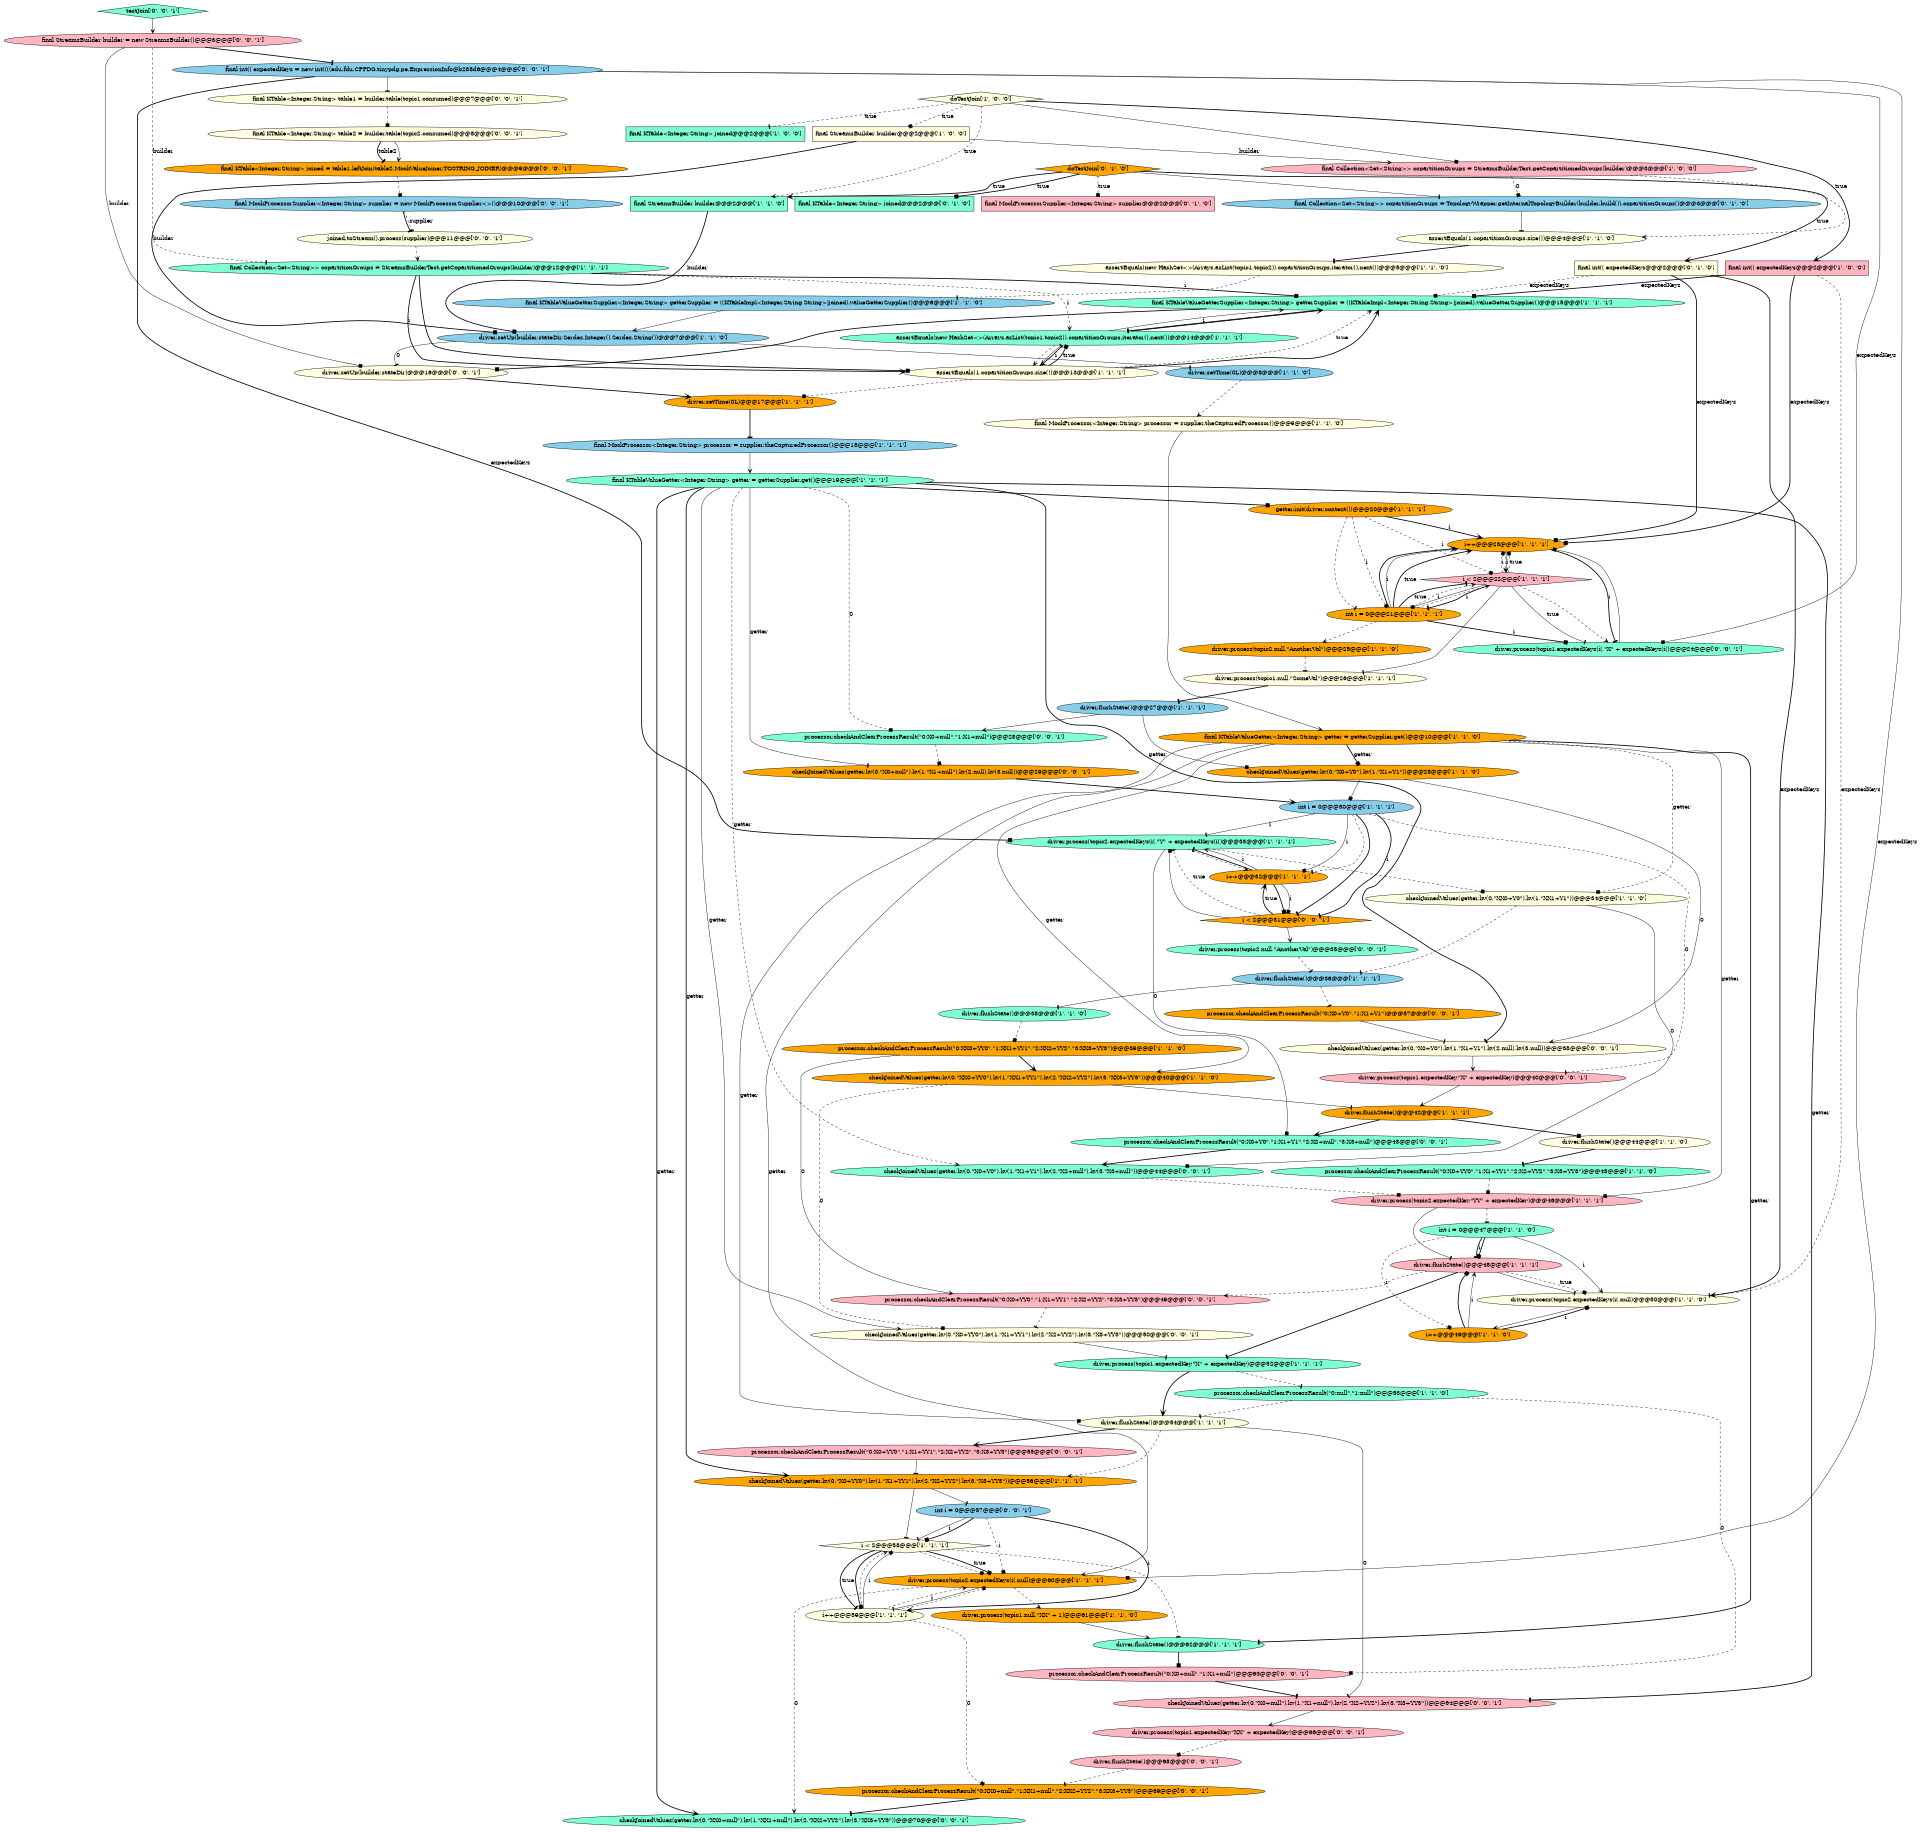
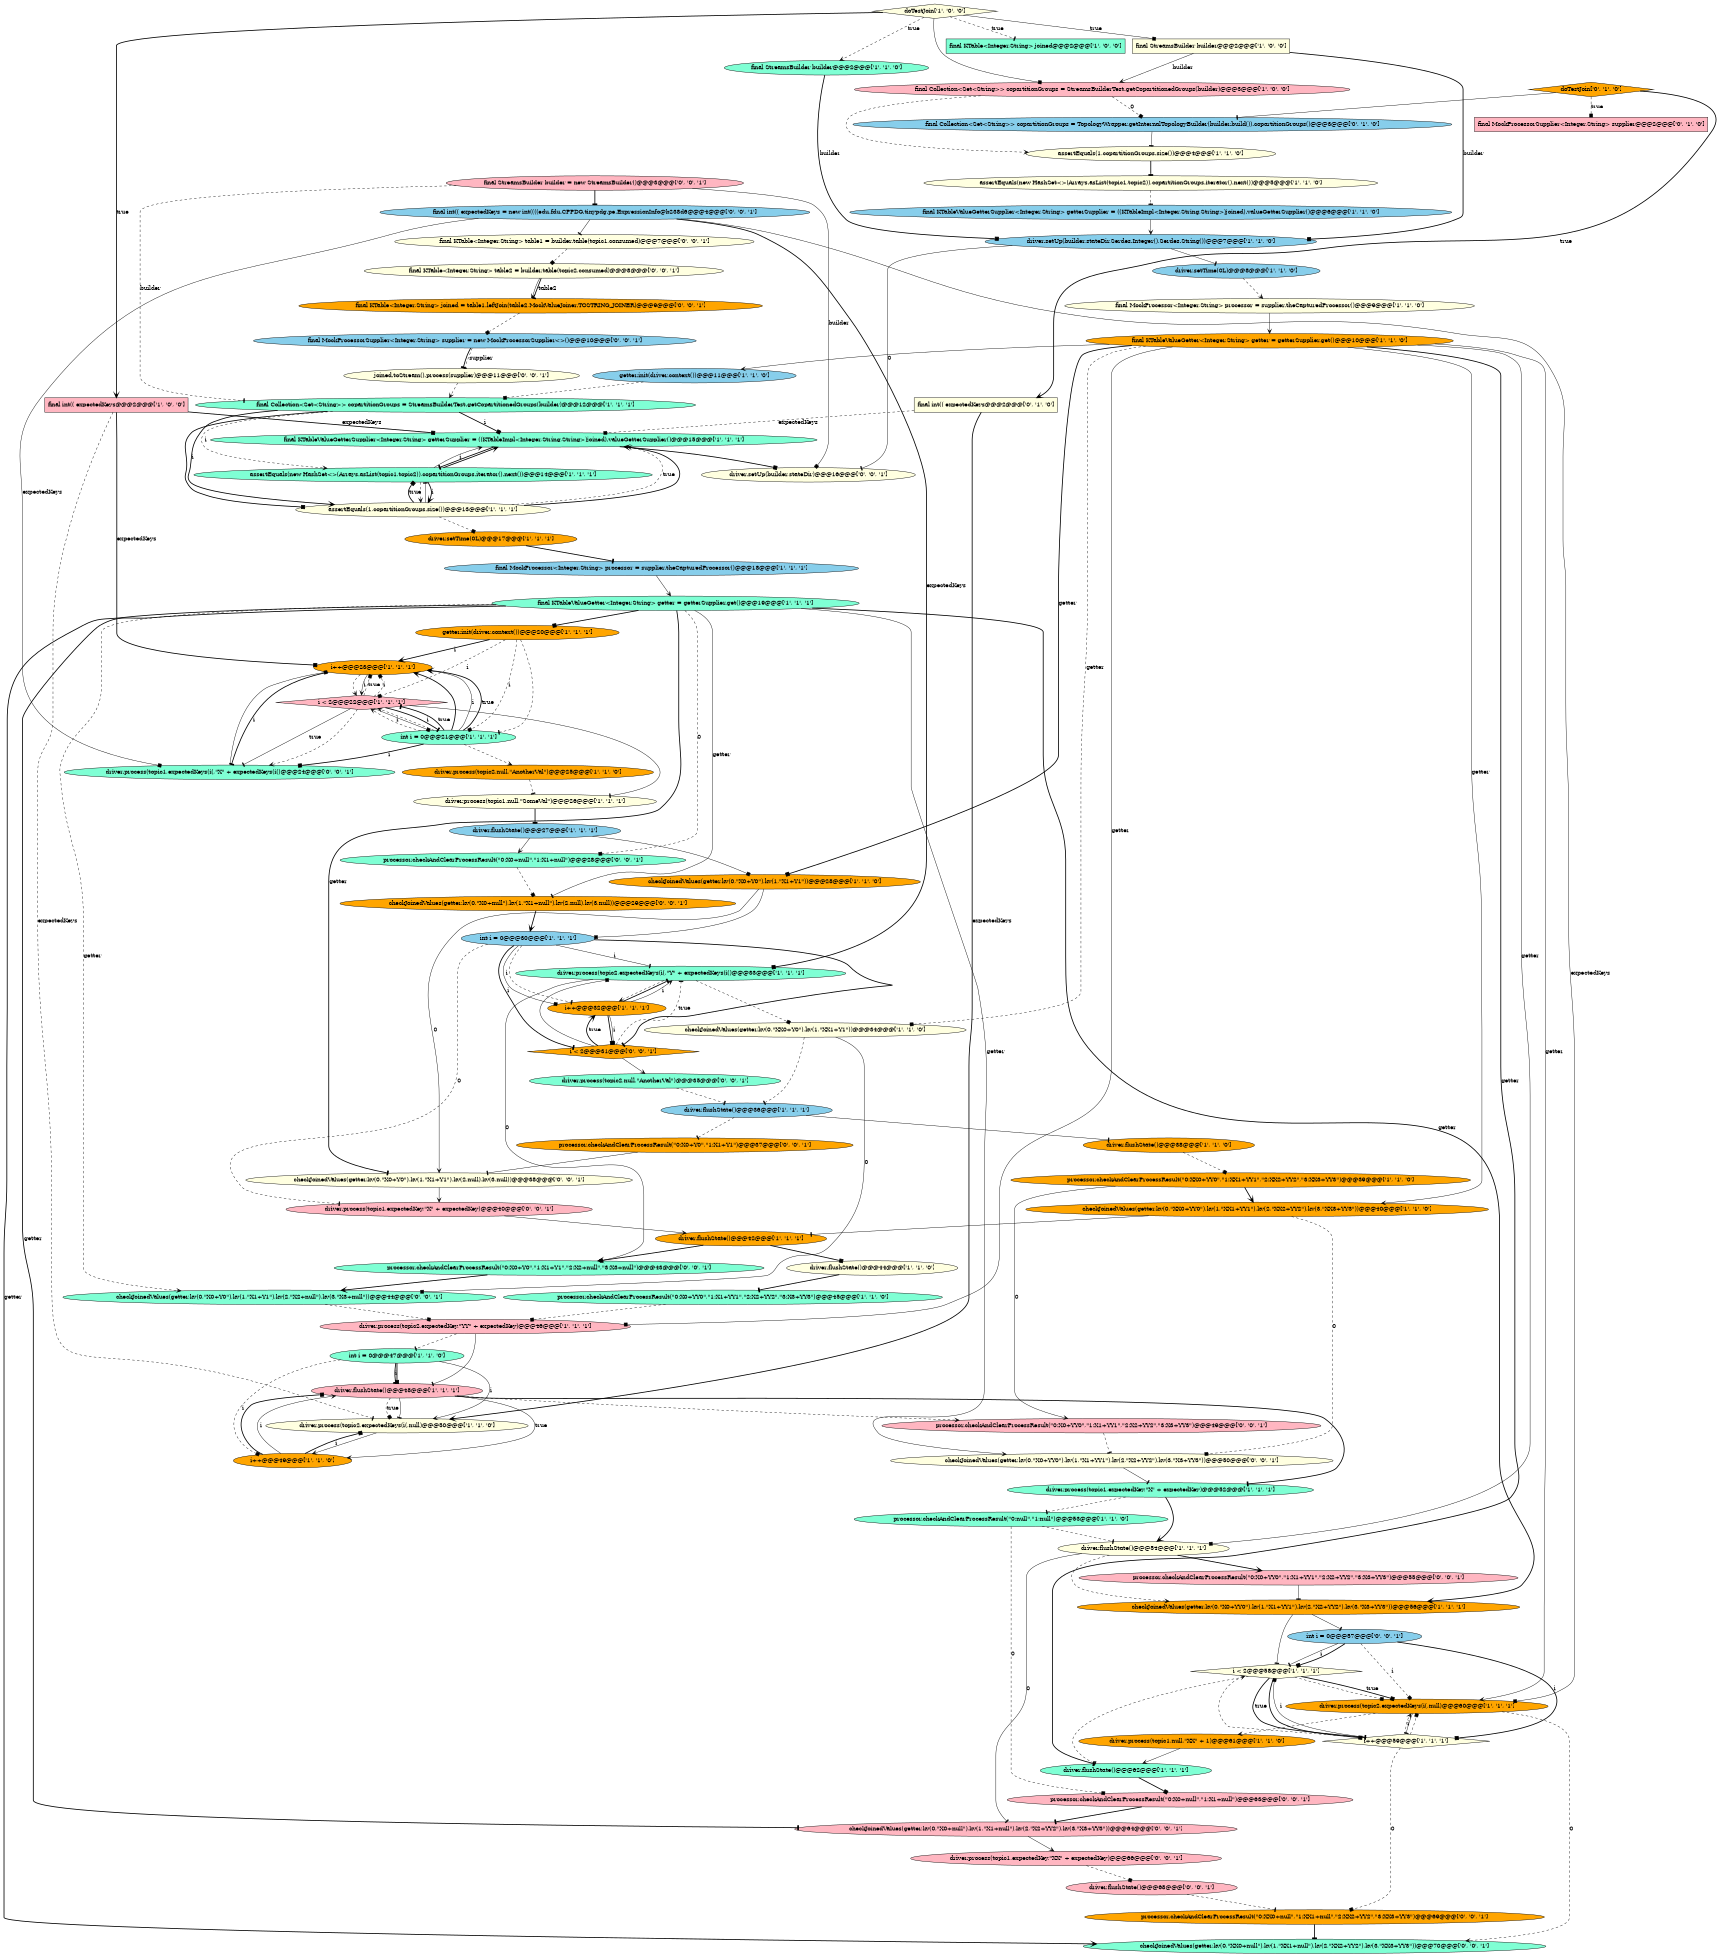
node "testJoin['0', '0', '1']": removed
edge "doTestJoin['1', '0', '0']" -> "final StreamsBuilder builder@@@2@@@['1', '0', '0']": style dashed -> solid
edge "doTestJoin['0', '1', '0']" -> "final StreamsBuilder builder@@@2@@@['1', '1', '0']": removed, label "true"
node "final StreamsBuilder builder@@@2@@@['1', '1', '0']": shape box -> ellipse
node "final KTable<Integer,String> joined@@@2@@@['0', '1', '0']": removed
node "getter.init(driver.context())@@@11@@@['1', '1', '0']": added
edge "driver.setUp(builder,stateDir)@@@16@@@['0', '0', '1']" -> "driver.setTime(0L)@@@17@@@['1', '1', '1']": removed
edge "final int(( expectedKeys@@@2@@@['0', '1', '0']" -> "i++@@@23@@@['1', '1', '1']": removed, label "expectedKeys"
node "int i = 0@@@21@@@['1', '1', '1']": fillcolor orange -> aquamarine
node "driver.flushState()@@@38@@@['1', '1', '0']": fillcolor aquamarine -> orange
edge "driver.flushState()@@@48@@@['1', '1', '1']" -> "i++@@@49@@@['1', '1', '0']": added, label "true"
edge "int i = 0@@@57@@@['0', '0', '1']" -> "i++@@@59@@@['1', '1', '1']": arrowhead vee -> box
node "i++@@@59@@@['1', '1', '1']": shape ellipse -> diamond
